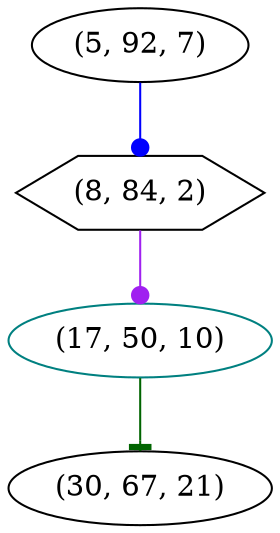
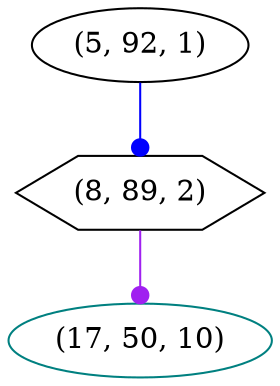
node "(5, 92, 7)": label "(5, 92, 7)" -> "(5, 92, 1)"
node "(8, 84, 2)": label "(8, 84, 2)" -> "(8, 89, 2)"
node "(30, 67, 21)": removed
